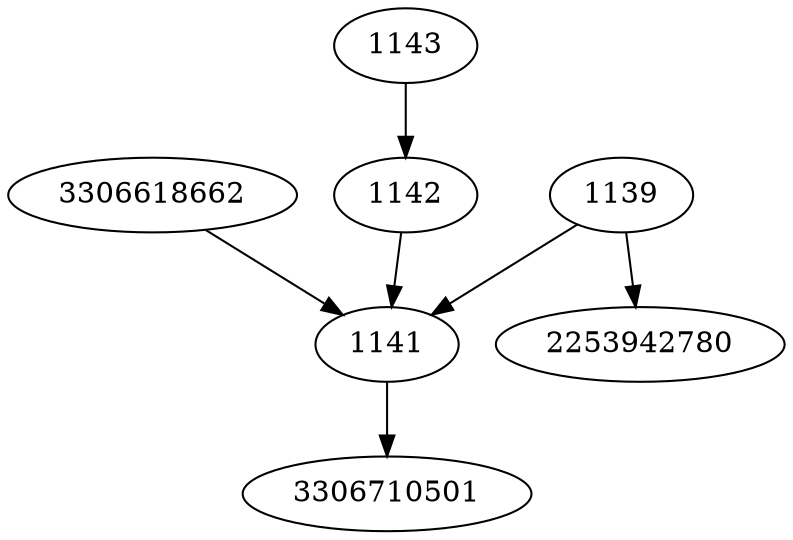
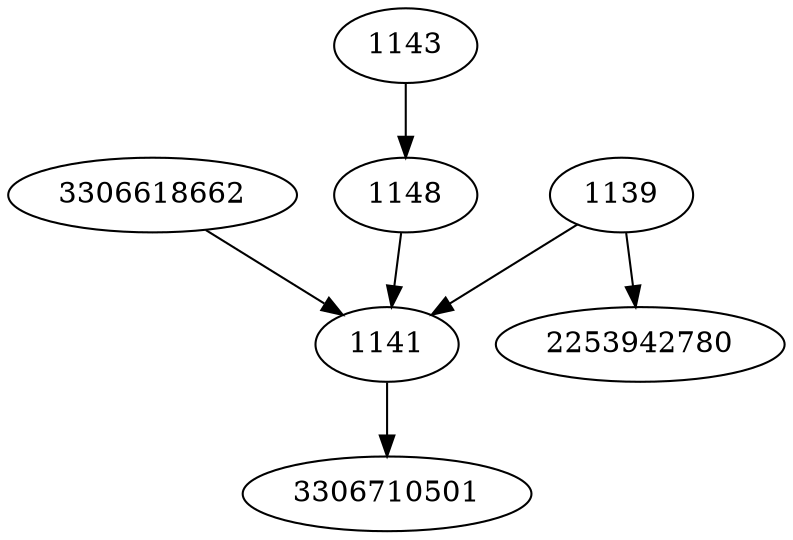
node "1142": label "1142" -> "1148"
